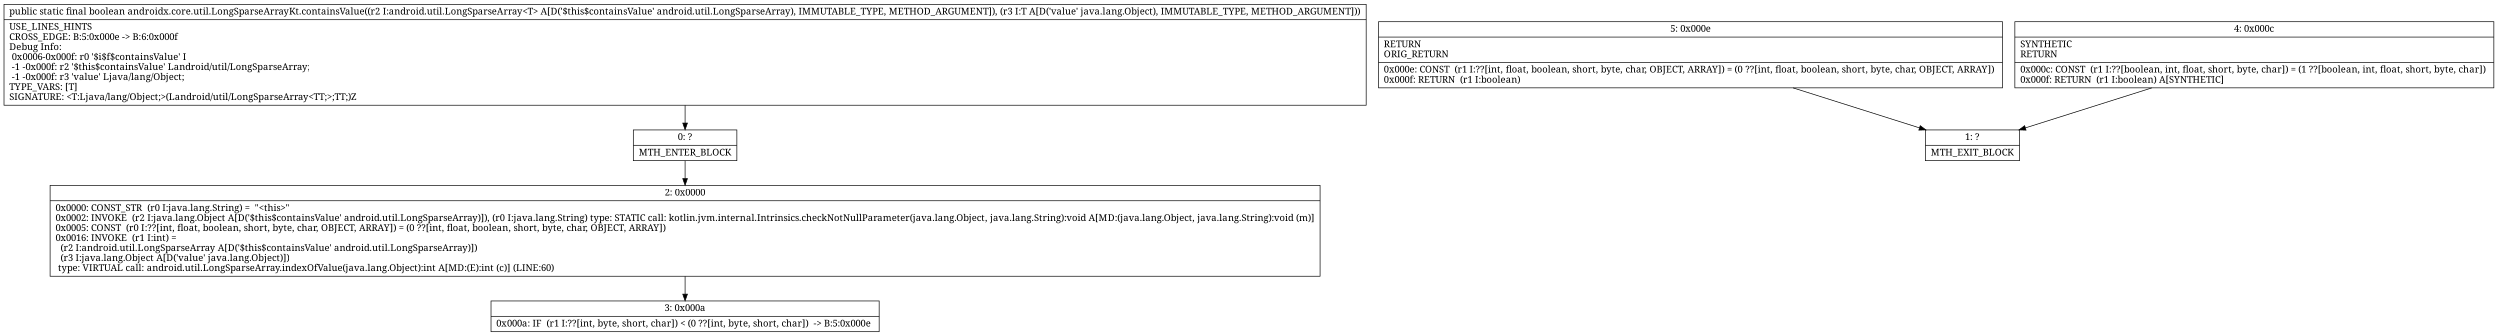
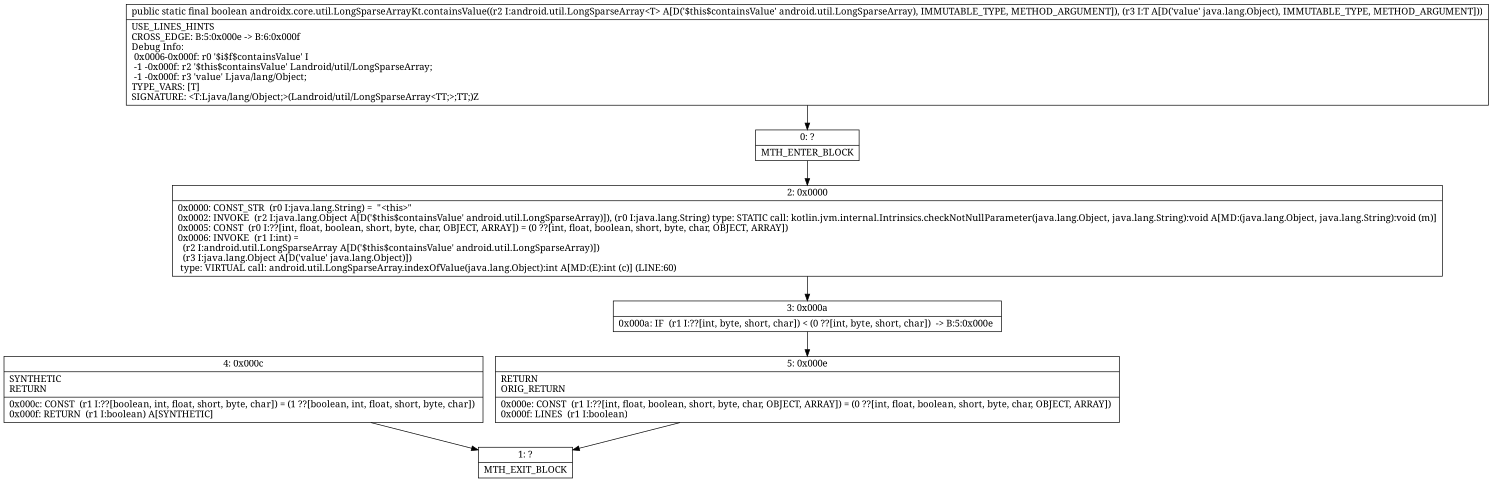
node "5: 0x000e": text "0x000f: RETURN  (r1 I:boolean)" -> "0x000f: LINES  (r1 I:boolean)"
node "2: 0x0000": text "0x0016: INVOKE  (r1 I:int) =" -> "0x0006: INVOKE  (r1 I:int) ="
edge "3: 0x000a" -> "5: 0x000e": added
